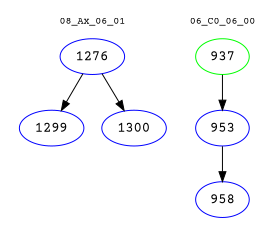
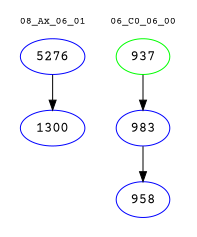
node "1276": label "1276" -> "5276"
node "1299": removed
node "953": label "953" -> "983"
